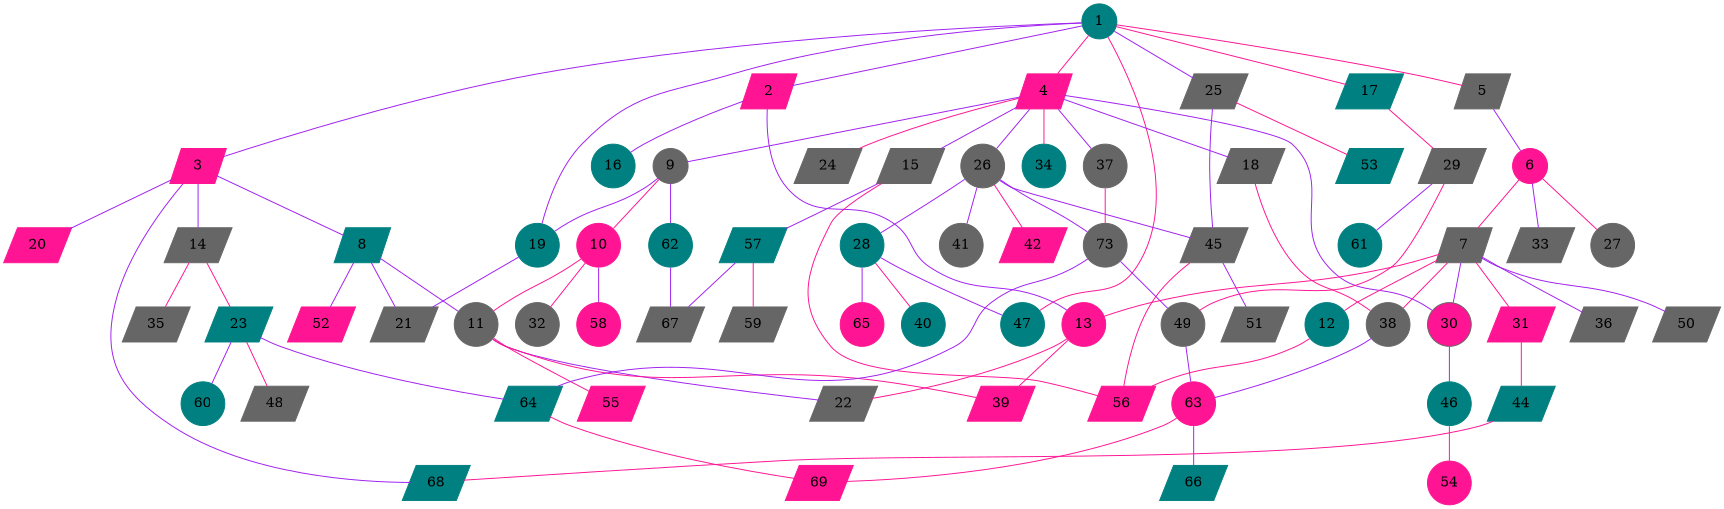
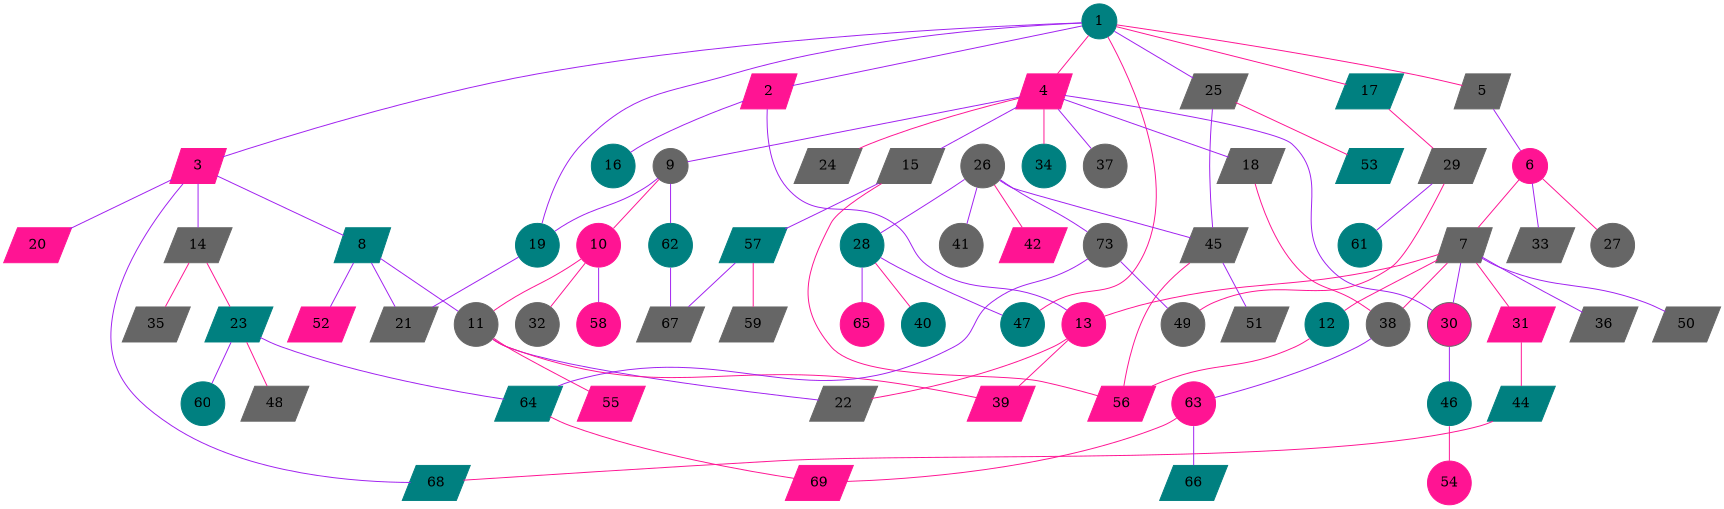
edge "4" -- "26": removed
edge "37" -- "73": removed
edge "49" -- "63": removed
